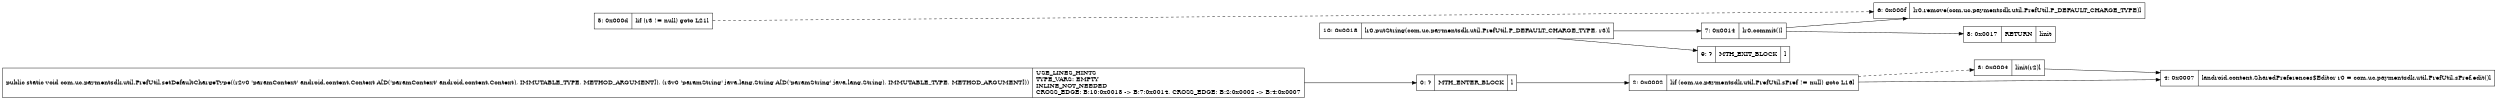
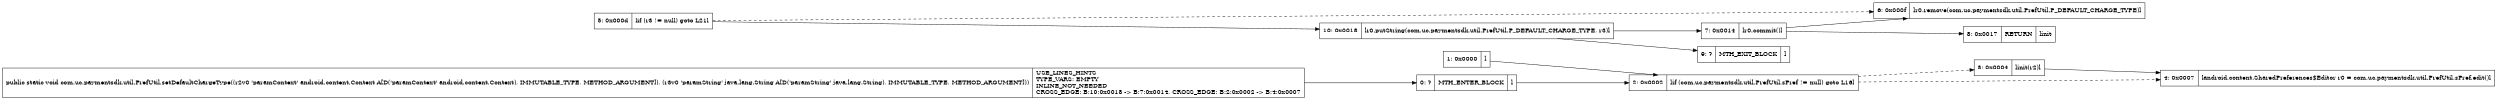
edge "5: 0x000d" -> "10: 0x0018": added
node "1: 0x0000": added
edge "2: 0x0002" -> "4: 0x0007": style solid -> dashed
